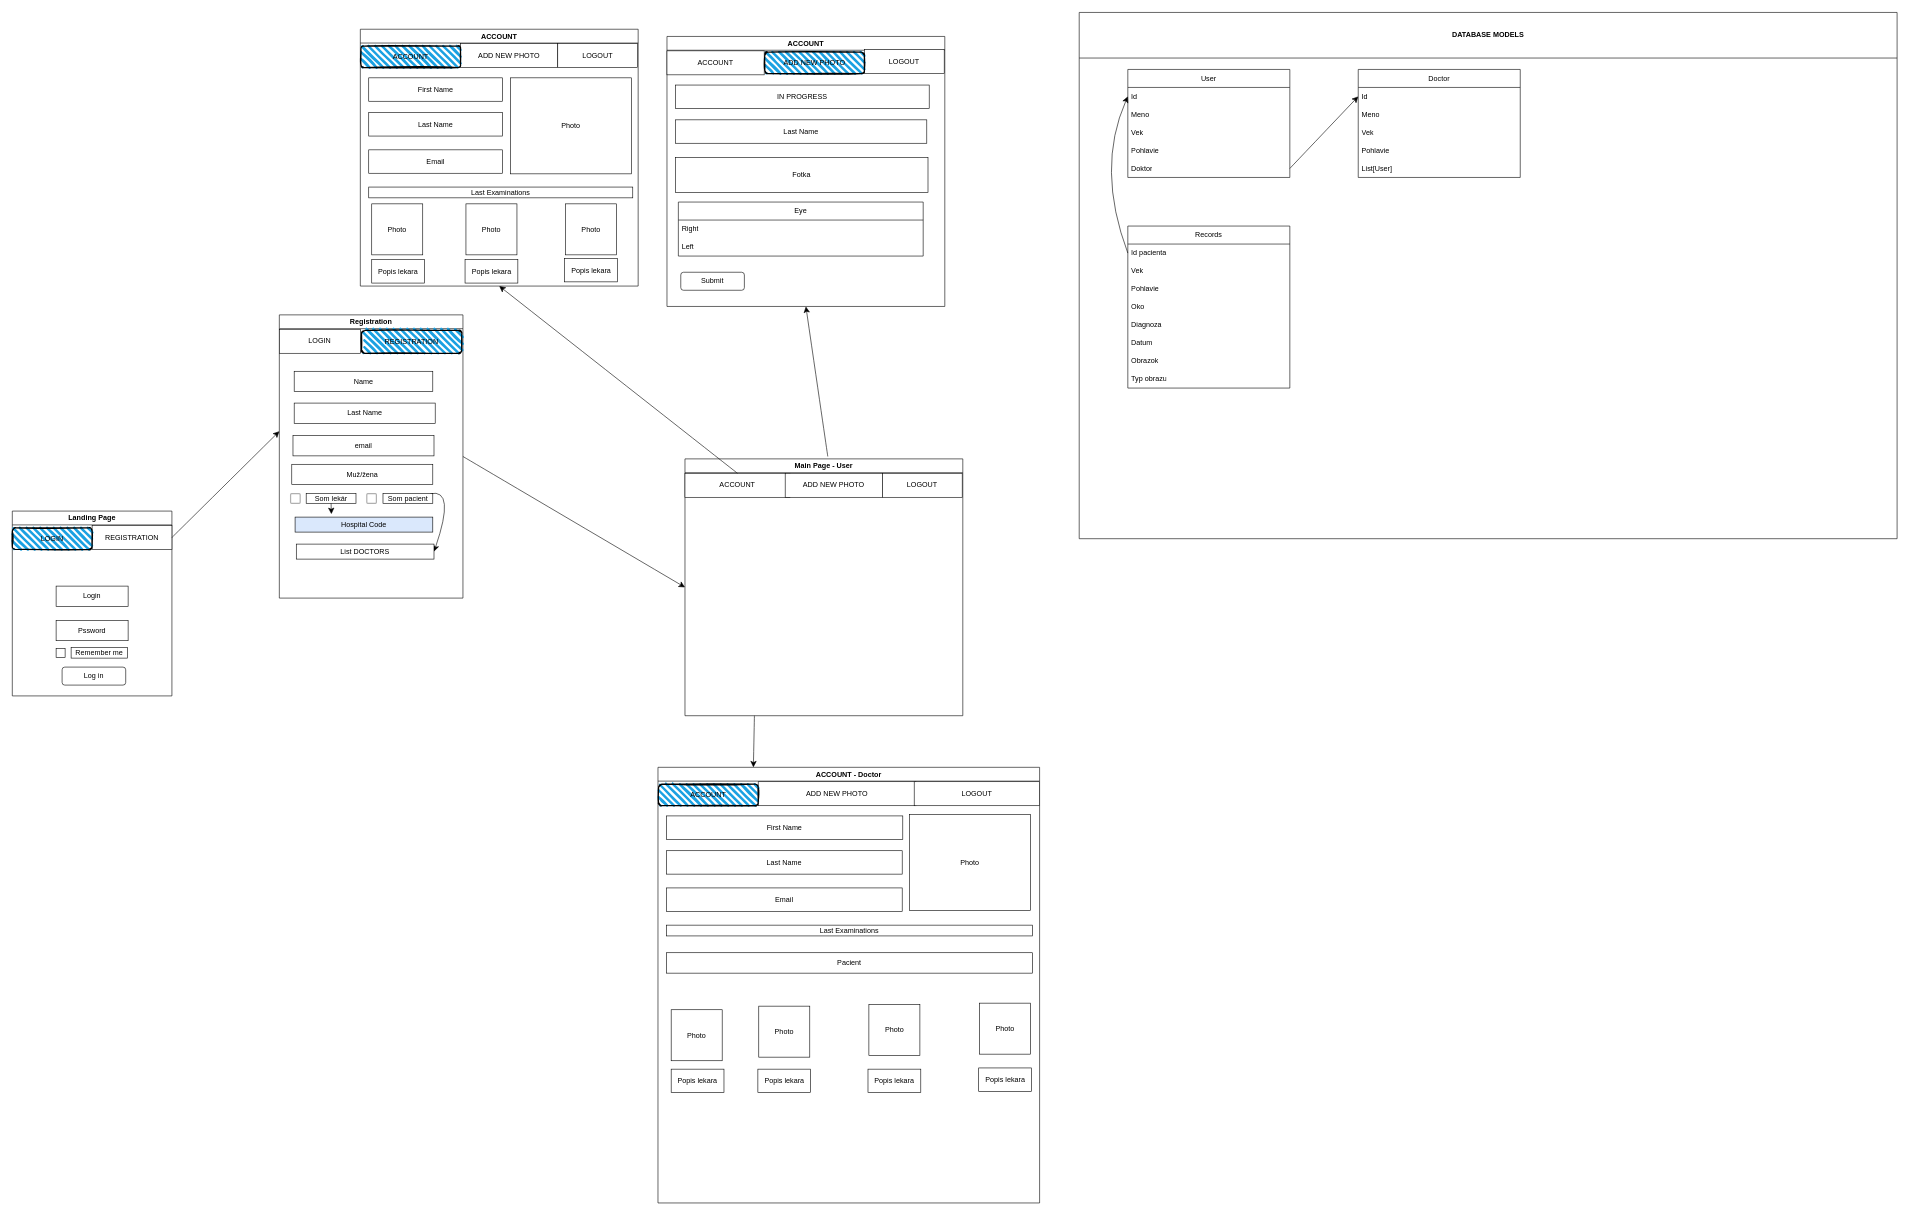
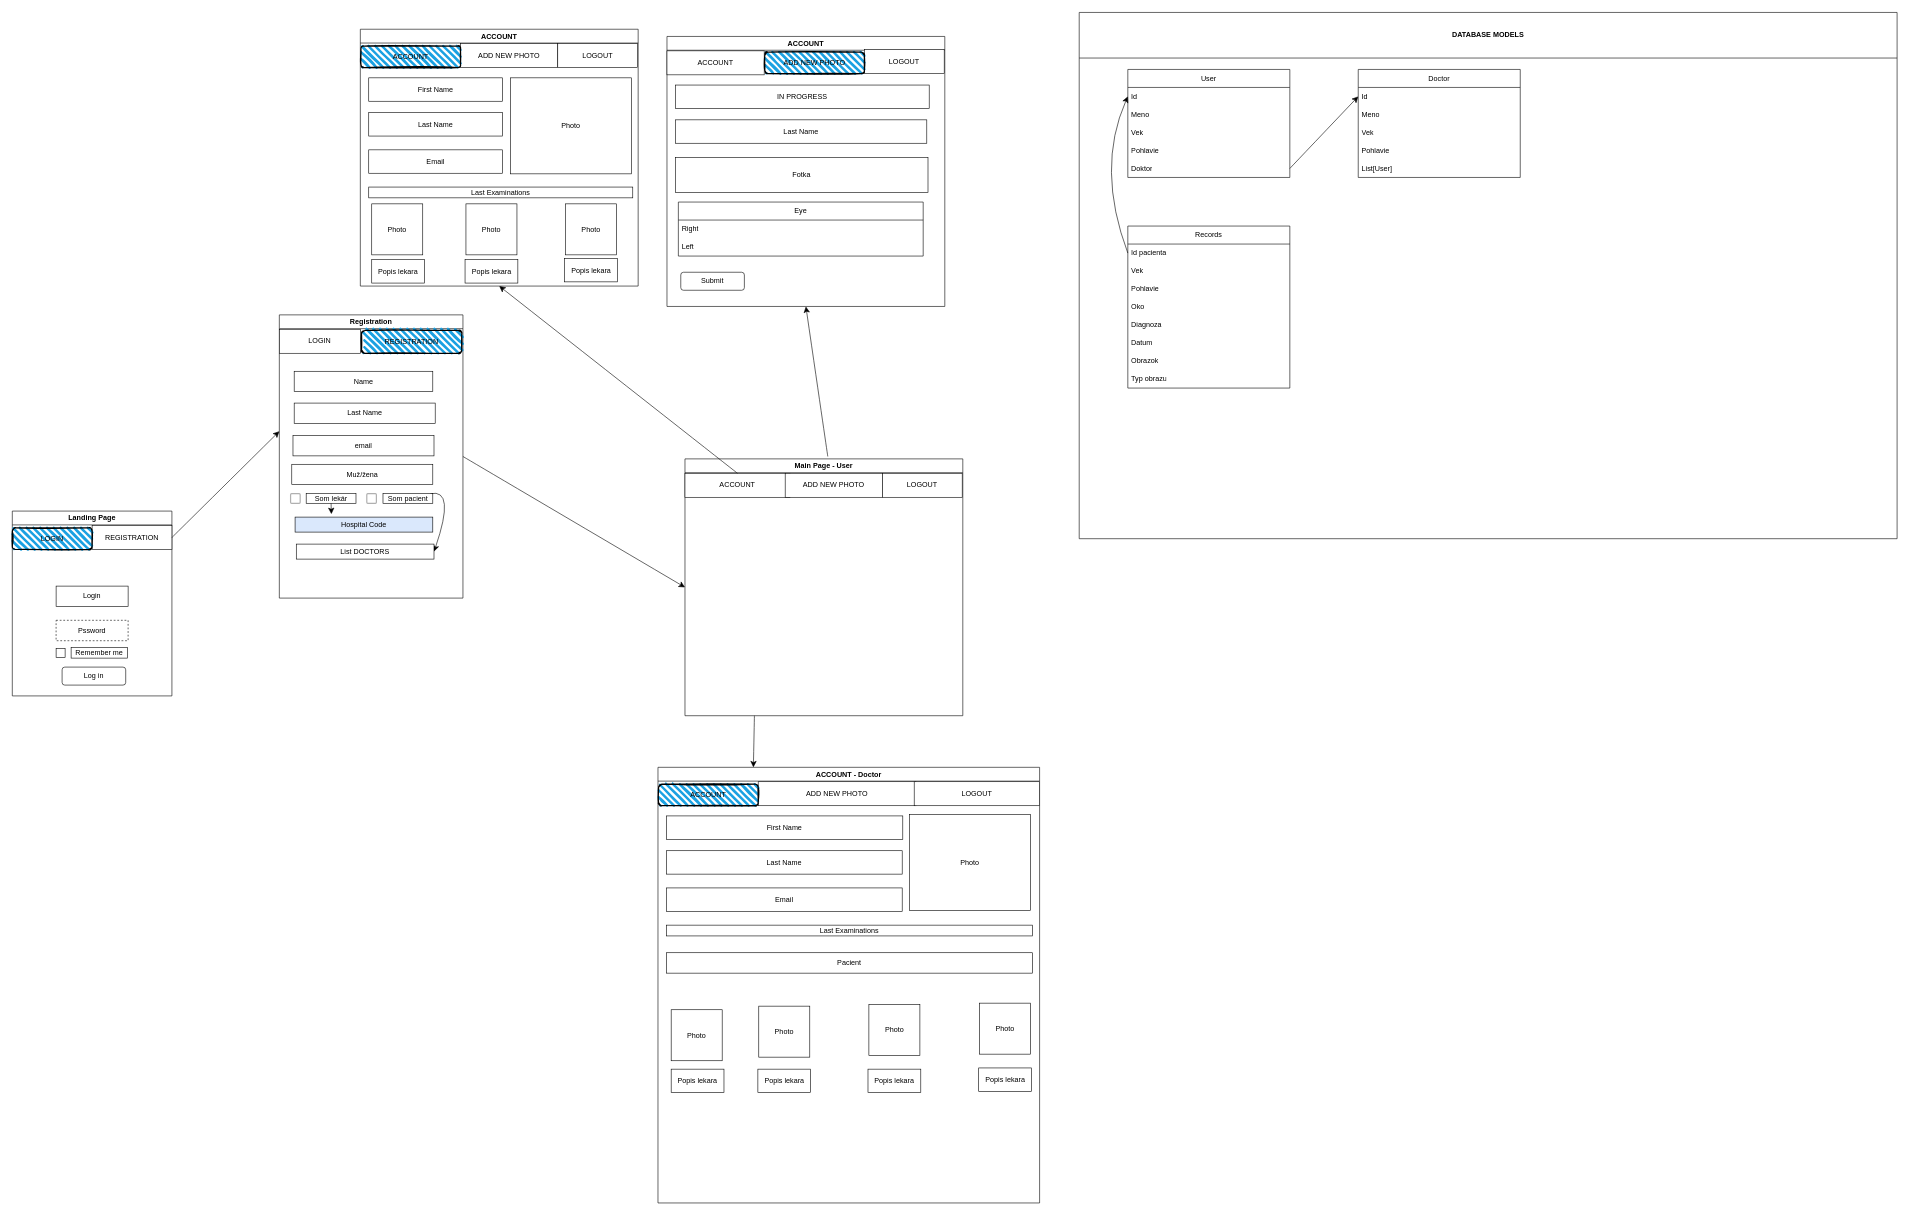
node "Pssword": style solid -> dashed
